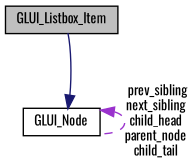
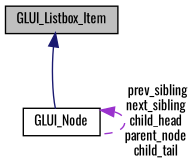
edge "GLUI_Listbox_Item" -> "GLUI_Node": reversed
